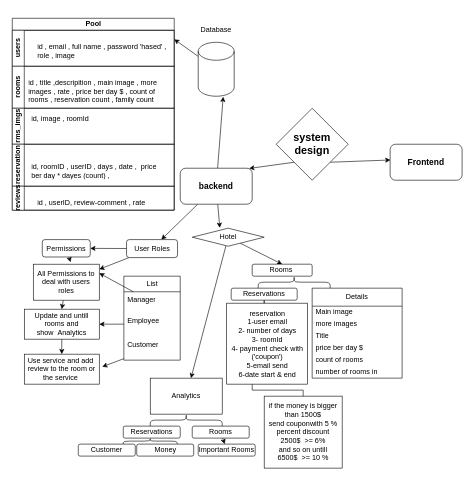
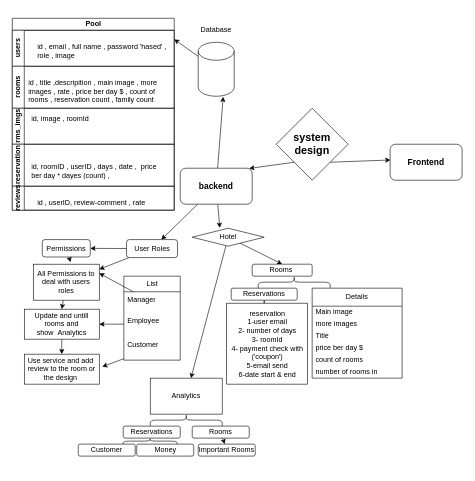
node "Use service and add review to the room or the service": label "Use service and add review to the room or the service" -> "Use service and add review to the room or the design"
edge "reservation 1-user email 2- number of days 3- roomId 4- payment check with ('coupon') 5-email send 6-date start & end" -- "if the money is bigger than 1500$ send couponwith 5 % percent discount 2500$ >= 6% and so on untill 6500$ >= 10 %": removed
node "if the money is bigger than 1500$ send couponwith 5 % percent discount 2500$ >= 6% and so on untill 6500$ >= 10 %": removed
